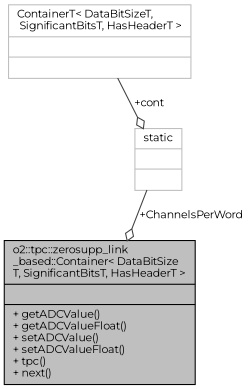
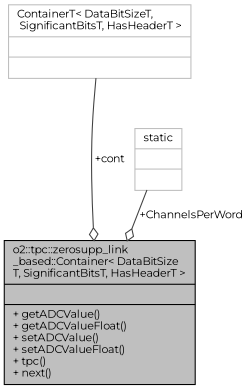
edge "ContainerT< DataBitSizeT," -> "static": now "ContainerT< DataBitSizeT," -> "o2::tpc::zerosupp_link"
